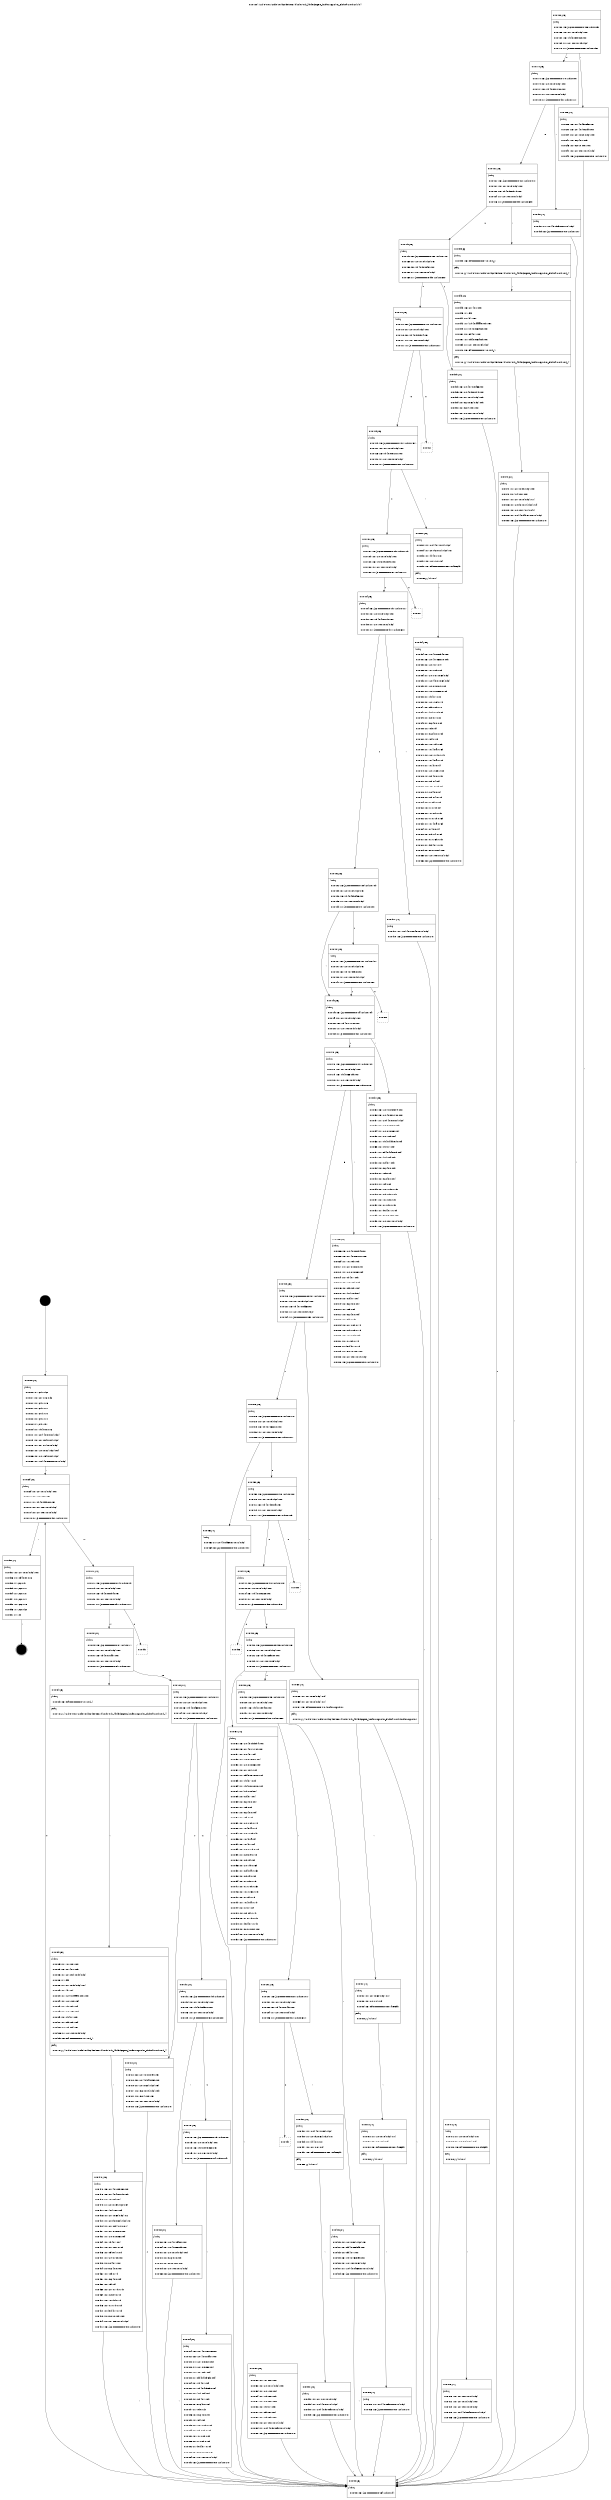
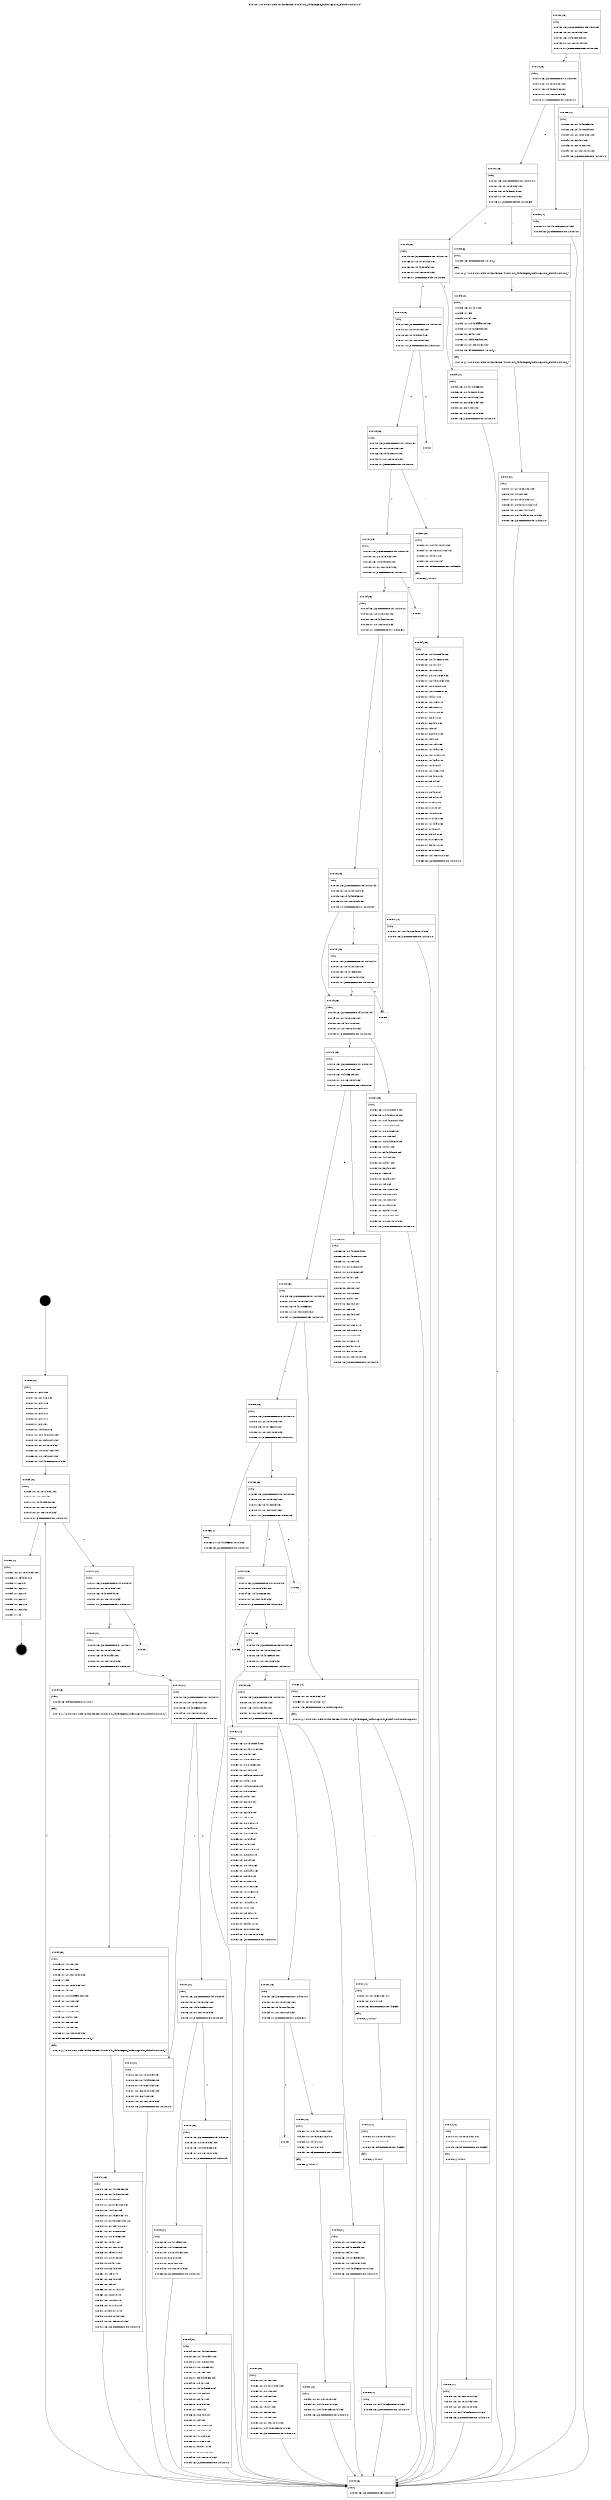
edge "0x4017af [25]" -> "0x401b77 [12]": now "0x4017af [25]" -> "0x401c8a"
